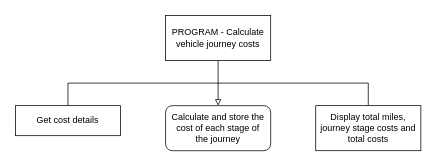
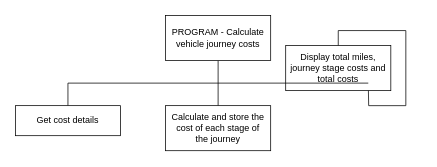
edge "PROGRAM - Calculate vehicle journey costs" -> "Calculate and store the cost of each stage of the journey": arrowhead block -> none
node "Calculate and store the cost of each stage of the journey": shape rounded rectangle -> rectangle
node "Display total miles, journey stage costs and total costs": moved (368, 128) -> (338, 68)
